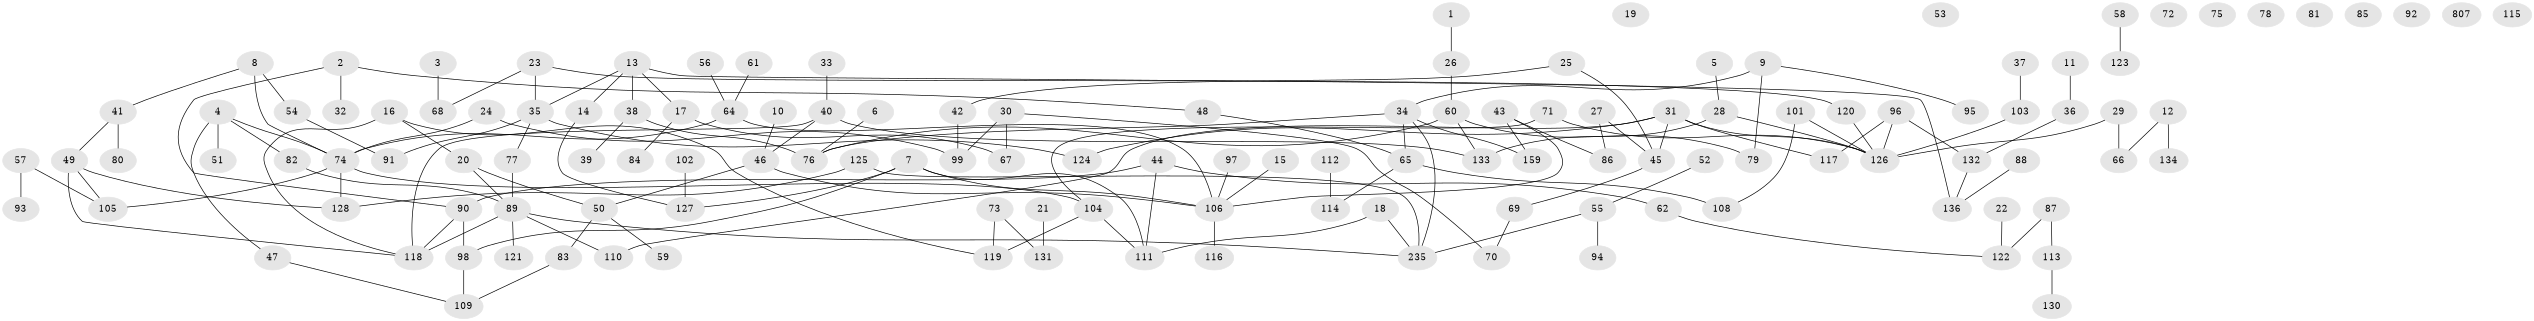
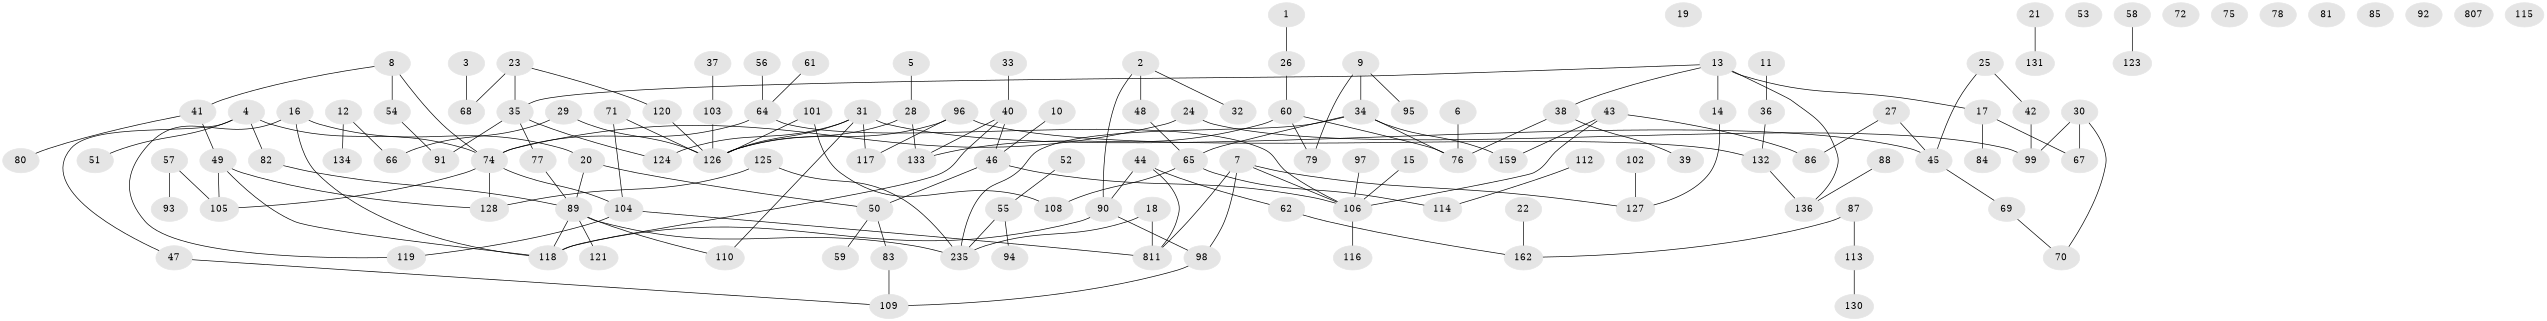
node "73": removed
node "111": label "111" -> "811"
node "122": label "122" -> "162"
